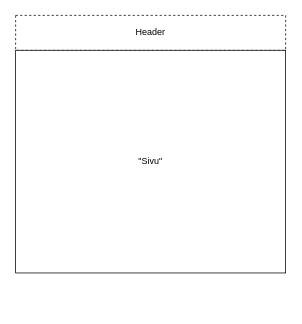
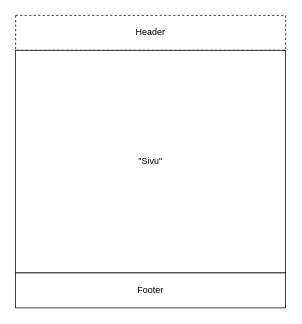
node "Footer": added
